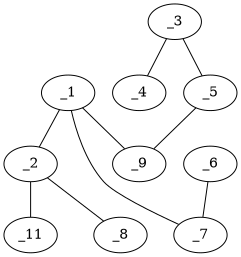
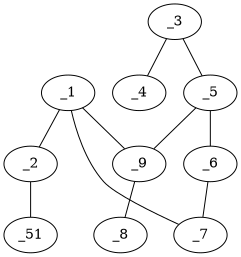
edge "_5" -- "_6": added
edge "_2" -- "_8": now "_9" -- "_8"
node "_11": label "_11" -> "_51"
